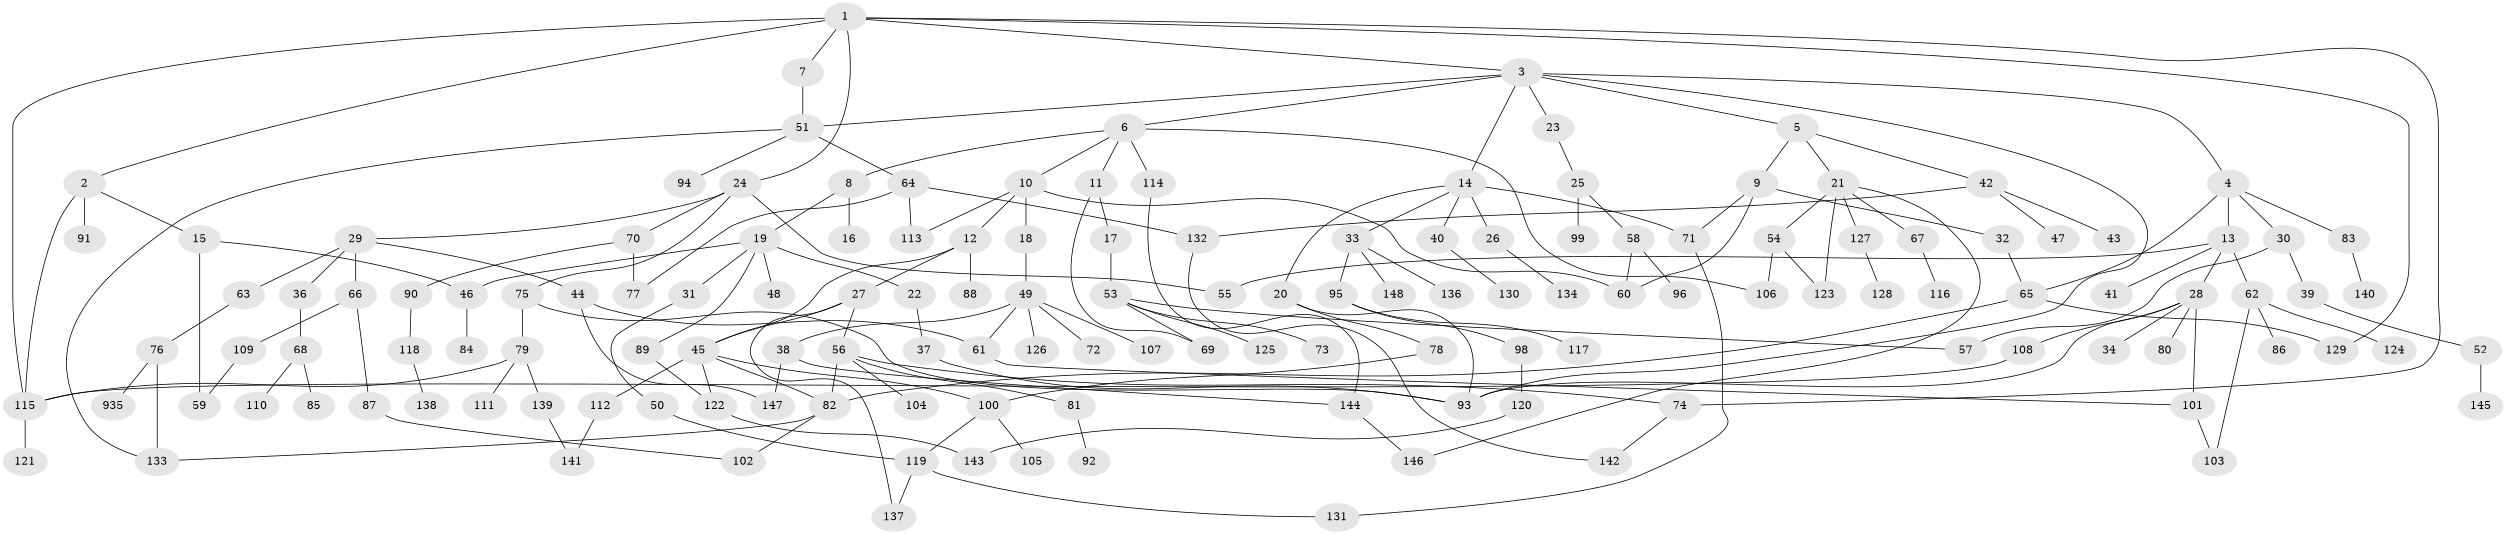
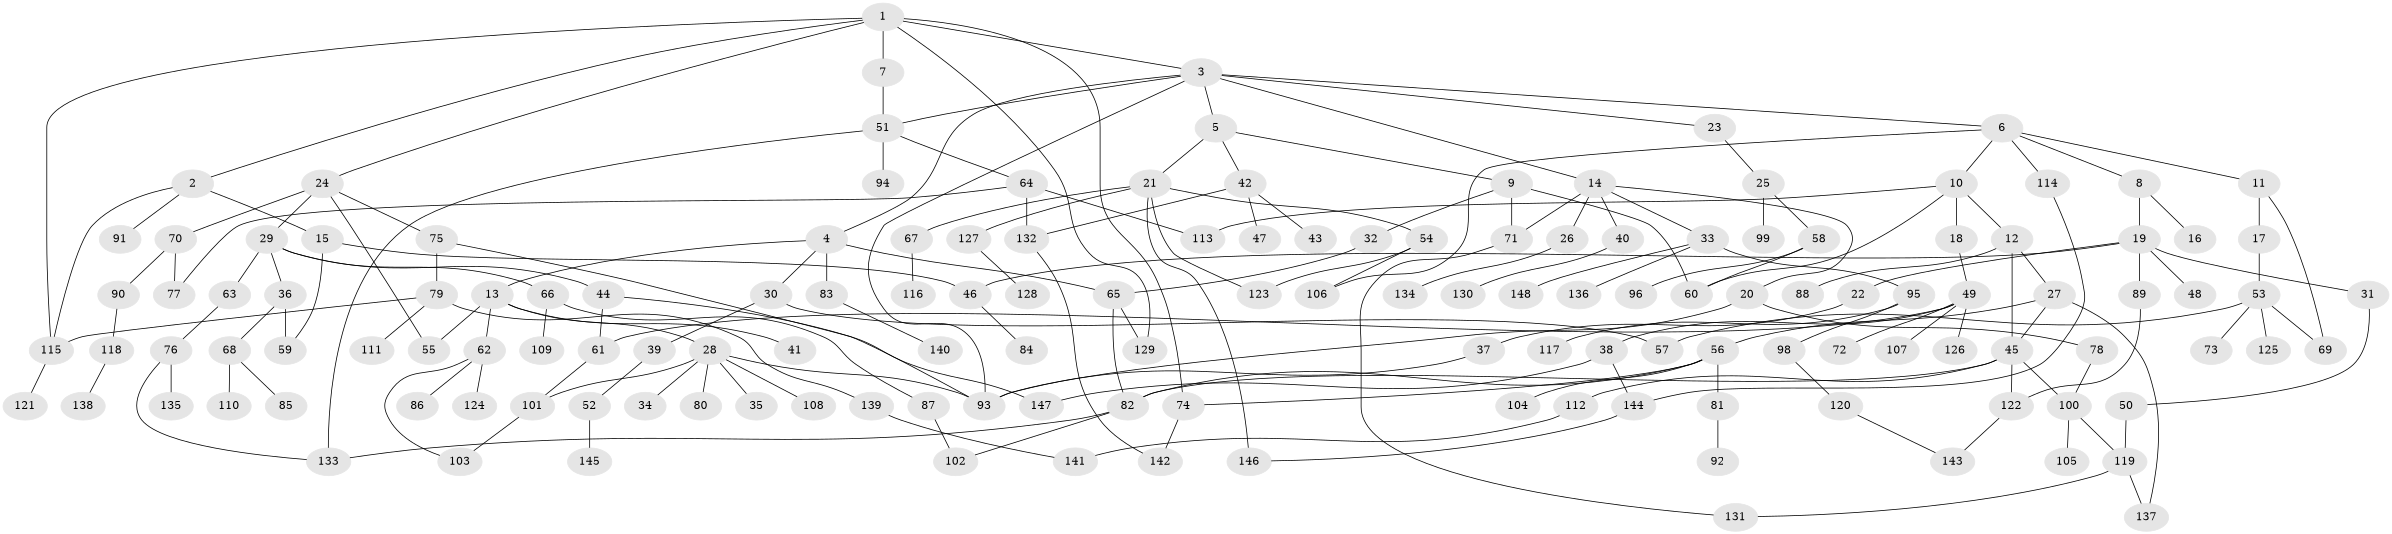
edge "109" -- "59": now "36" -- "59"
edge "108" -- "115": removed
node "935": label "935" -> "135"
node "35": added
